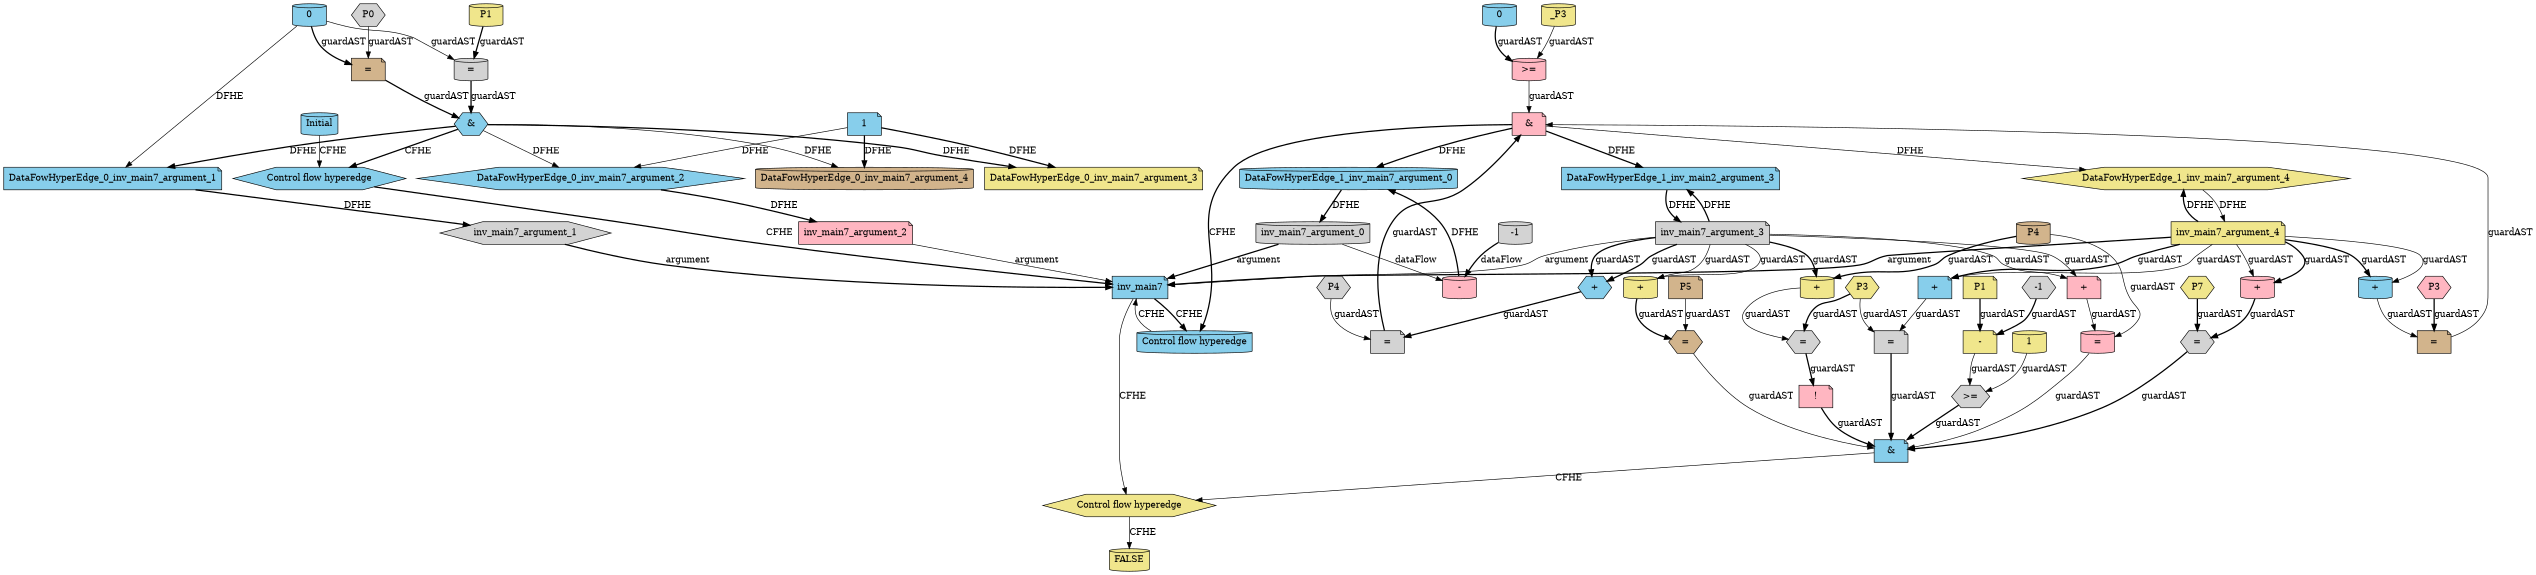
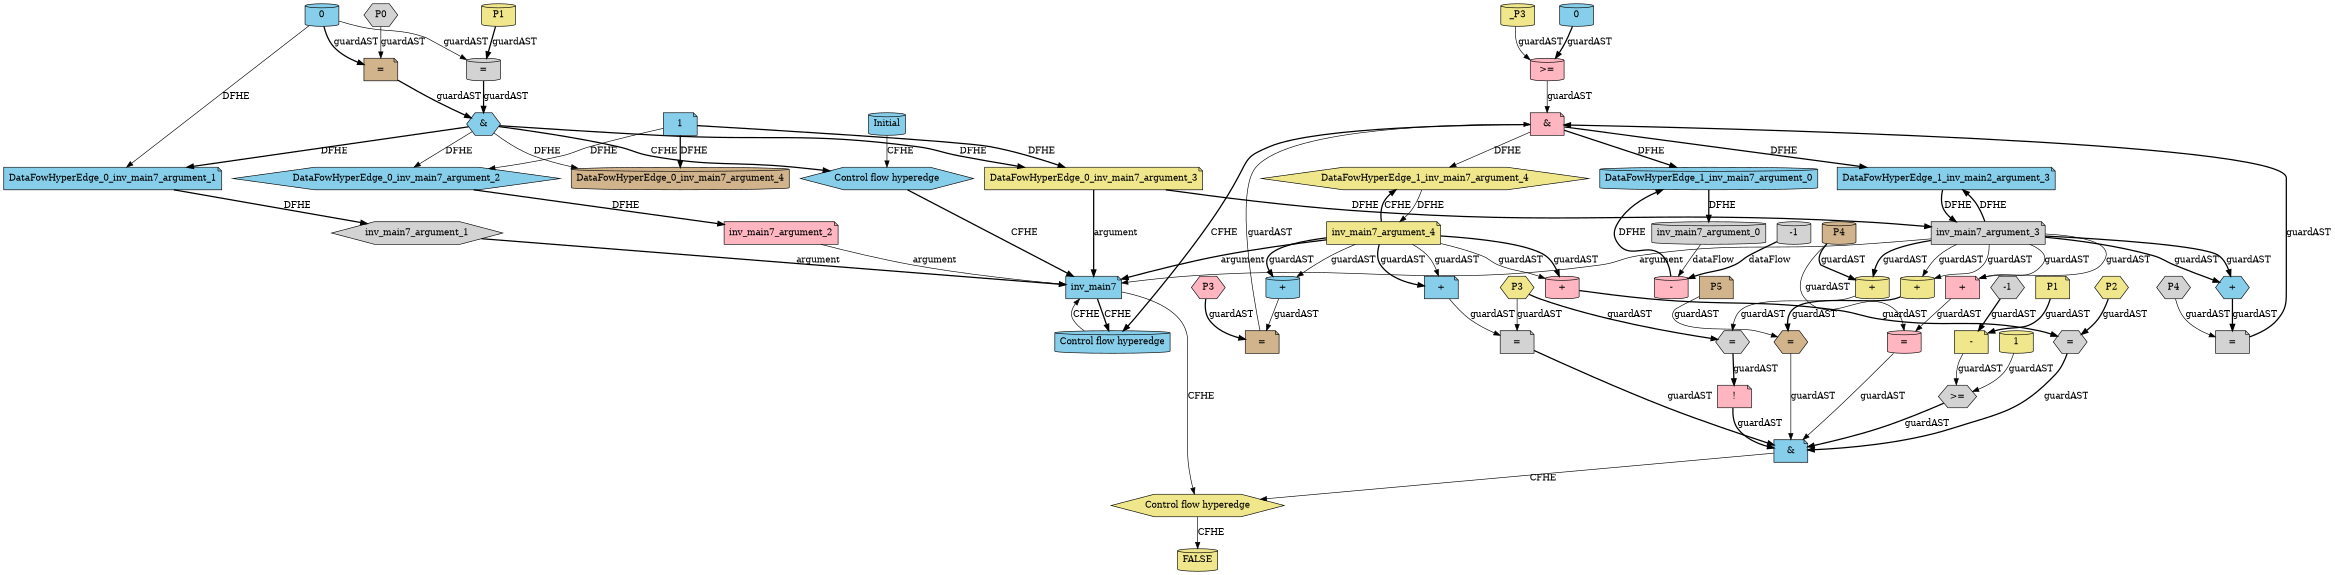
edge "inv_main7_argument_4" -> "DataFowHyperEdge_1_inv_main7_argument_4": label "DFHE" -> "CFHE"
edge "DataFowHyperEdge_0_inv_main7_argument_3" -> "inv_main7_argument_3": added, label "DFHE"
edge "inv_main7_argument_0" -> "inv_main7": now "DataFowHyperEdge_0_inv_main7_argument_3" -> "inv_main7"
node "P7": label "P7" -> "P2"
